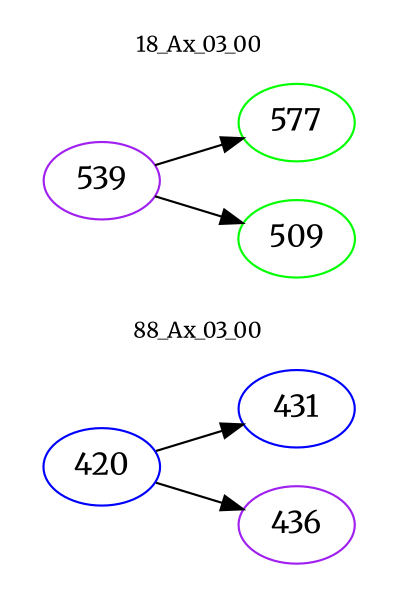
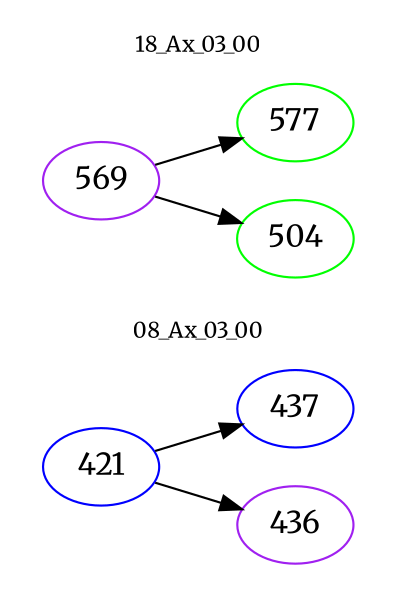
node "539": label "539" -> "569"
node "509": label "509" -> "504"
cluster "88_Ax_03_00": label "88_Ax_03_00" -> "08_Ax_03_00"
node "431": label "431" -> "437"
node "420": label "420" -> "421"
